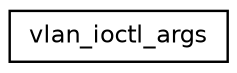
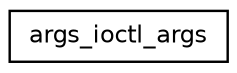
node "vlan_ioctl_args": label "vlan_ioctl_args" -> "args_ioctl_args"
